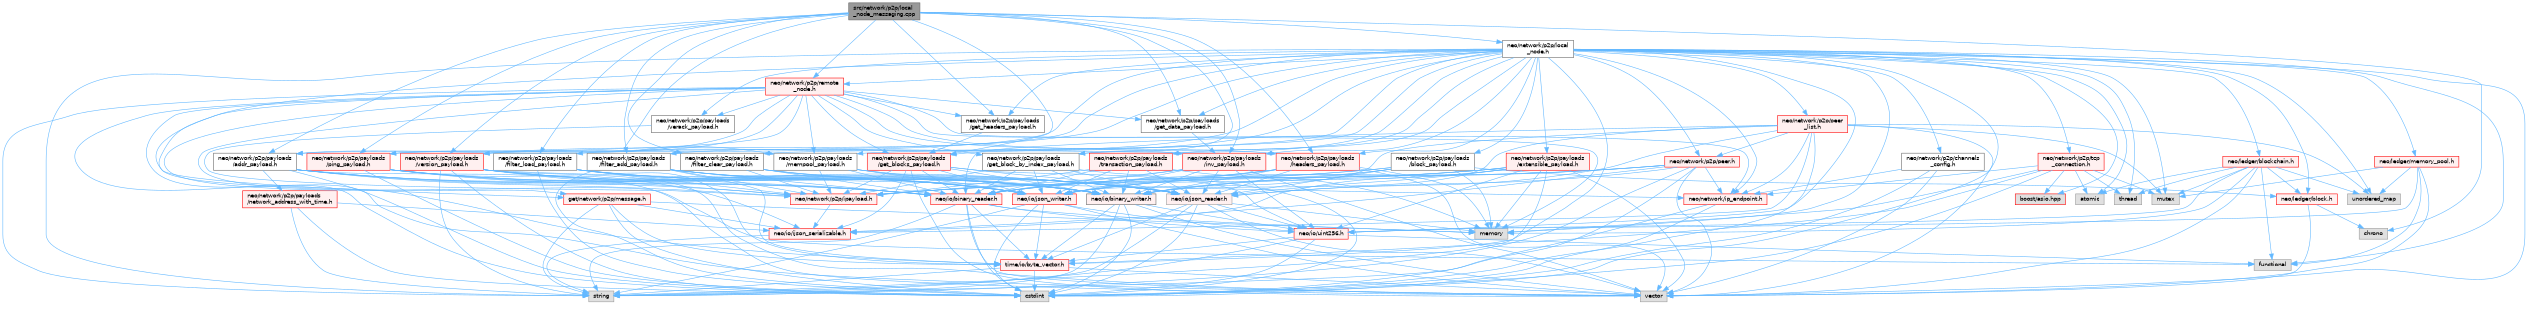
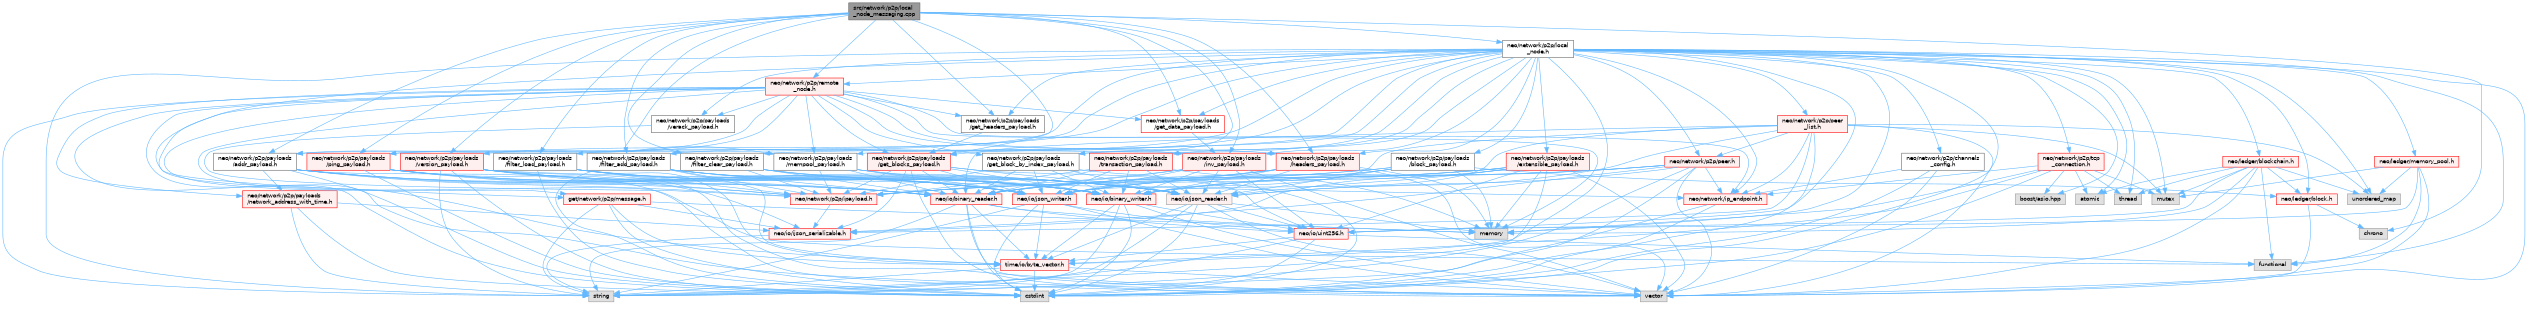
node "neo/network/p2p/payloads /get_data_payload.h": color grey40 -> red
edge "neo/network/p2p/remote _node.h" -> "neo/network/p2p/payloads /version_payload.h": now "neo/network/p2p/remote _node.h" -> "neo/network/p2p/payloads /network_address_with_time.h"
node "neo/io/binary_writer.h": color grey40 -> red
node "boost/asio.hpp": color red -> grey60
